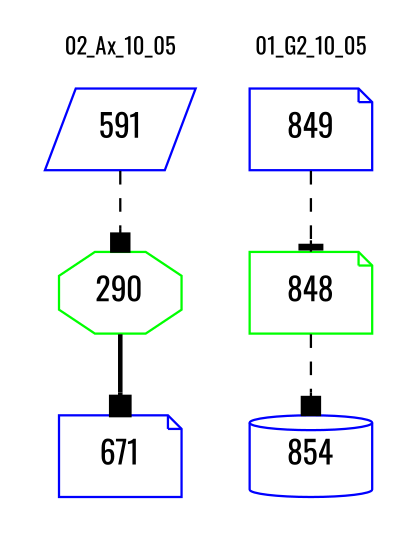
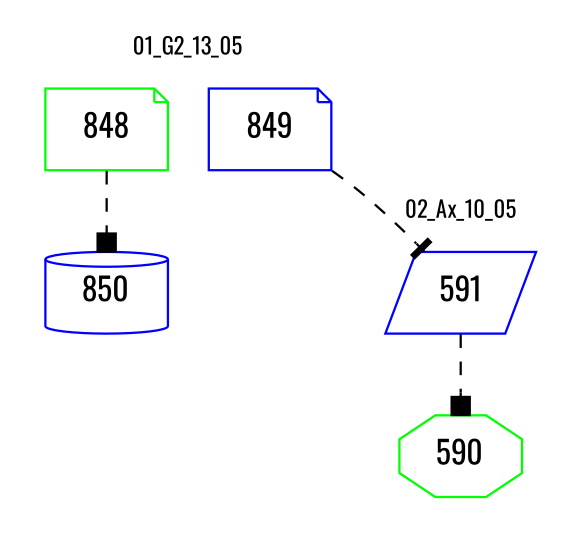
cluster "01_G2_10_05": label "01_G2_10_05" -> "01_G2_13_05"
edge "849" -> "848": now "849" -> "591"
node "290": label "290" -> "590"
node "671": removed
node "854": label "854" -> "850"
